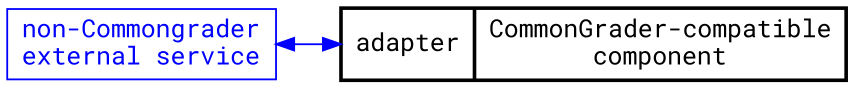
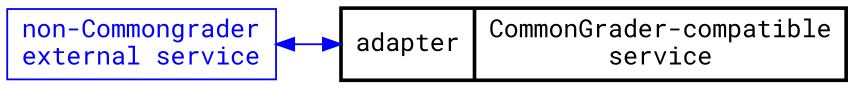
node "adapter": text "component" -> "service"
